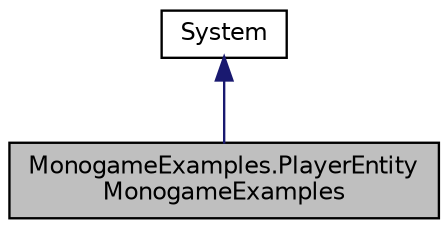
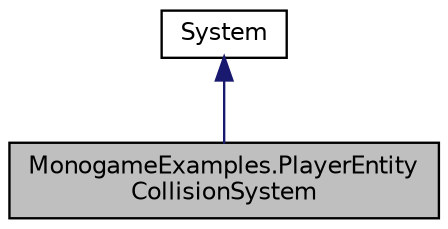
node "MonogameExamples.PlayerEntity MonogameExamples": label "MonogameExamples.PlayerEntity MonogameExamples" -> "MonogameExamples.PlayerEntity CollisionSystem"
